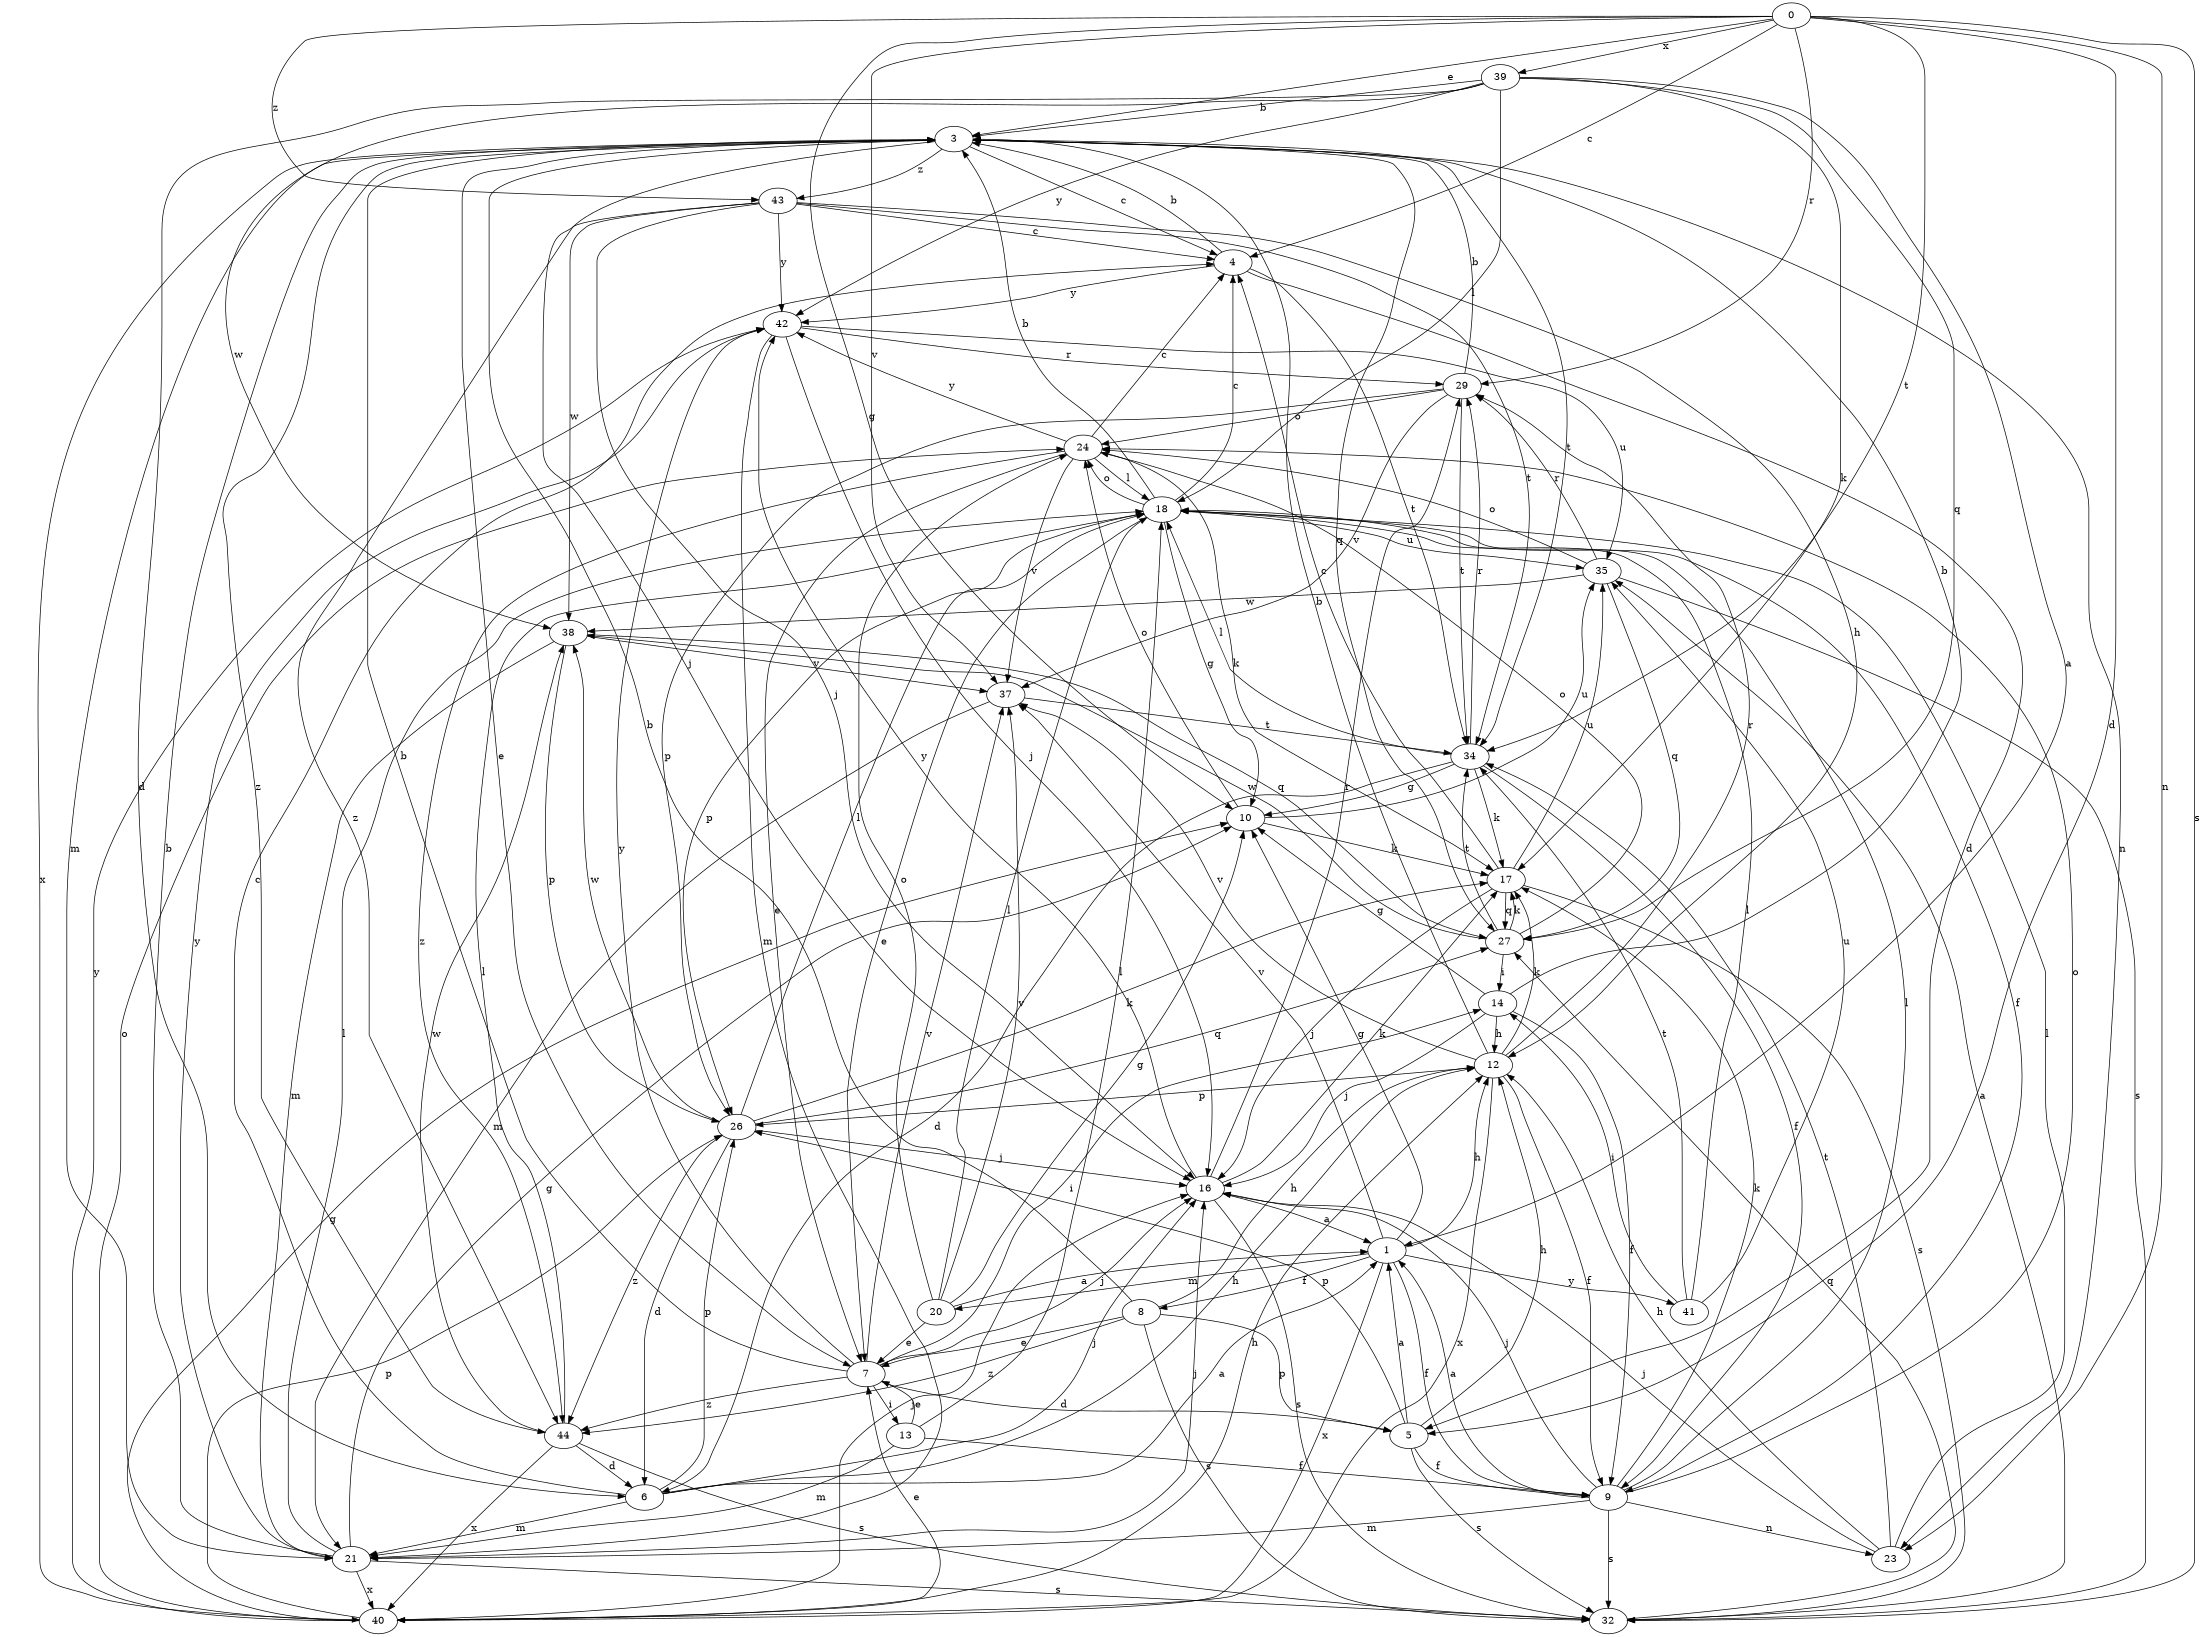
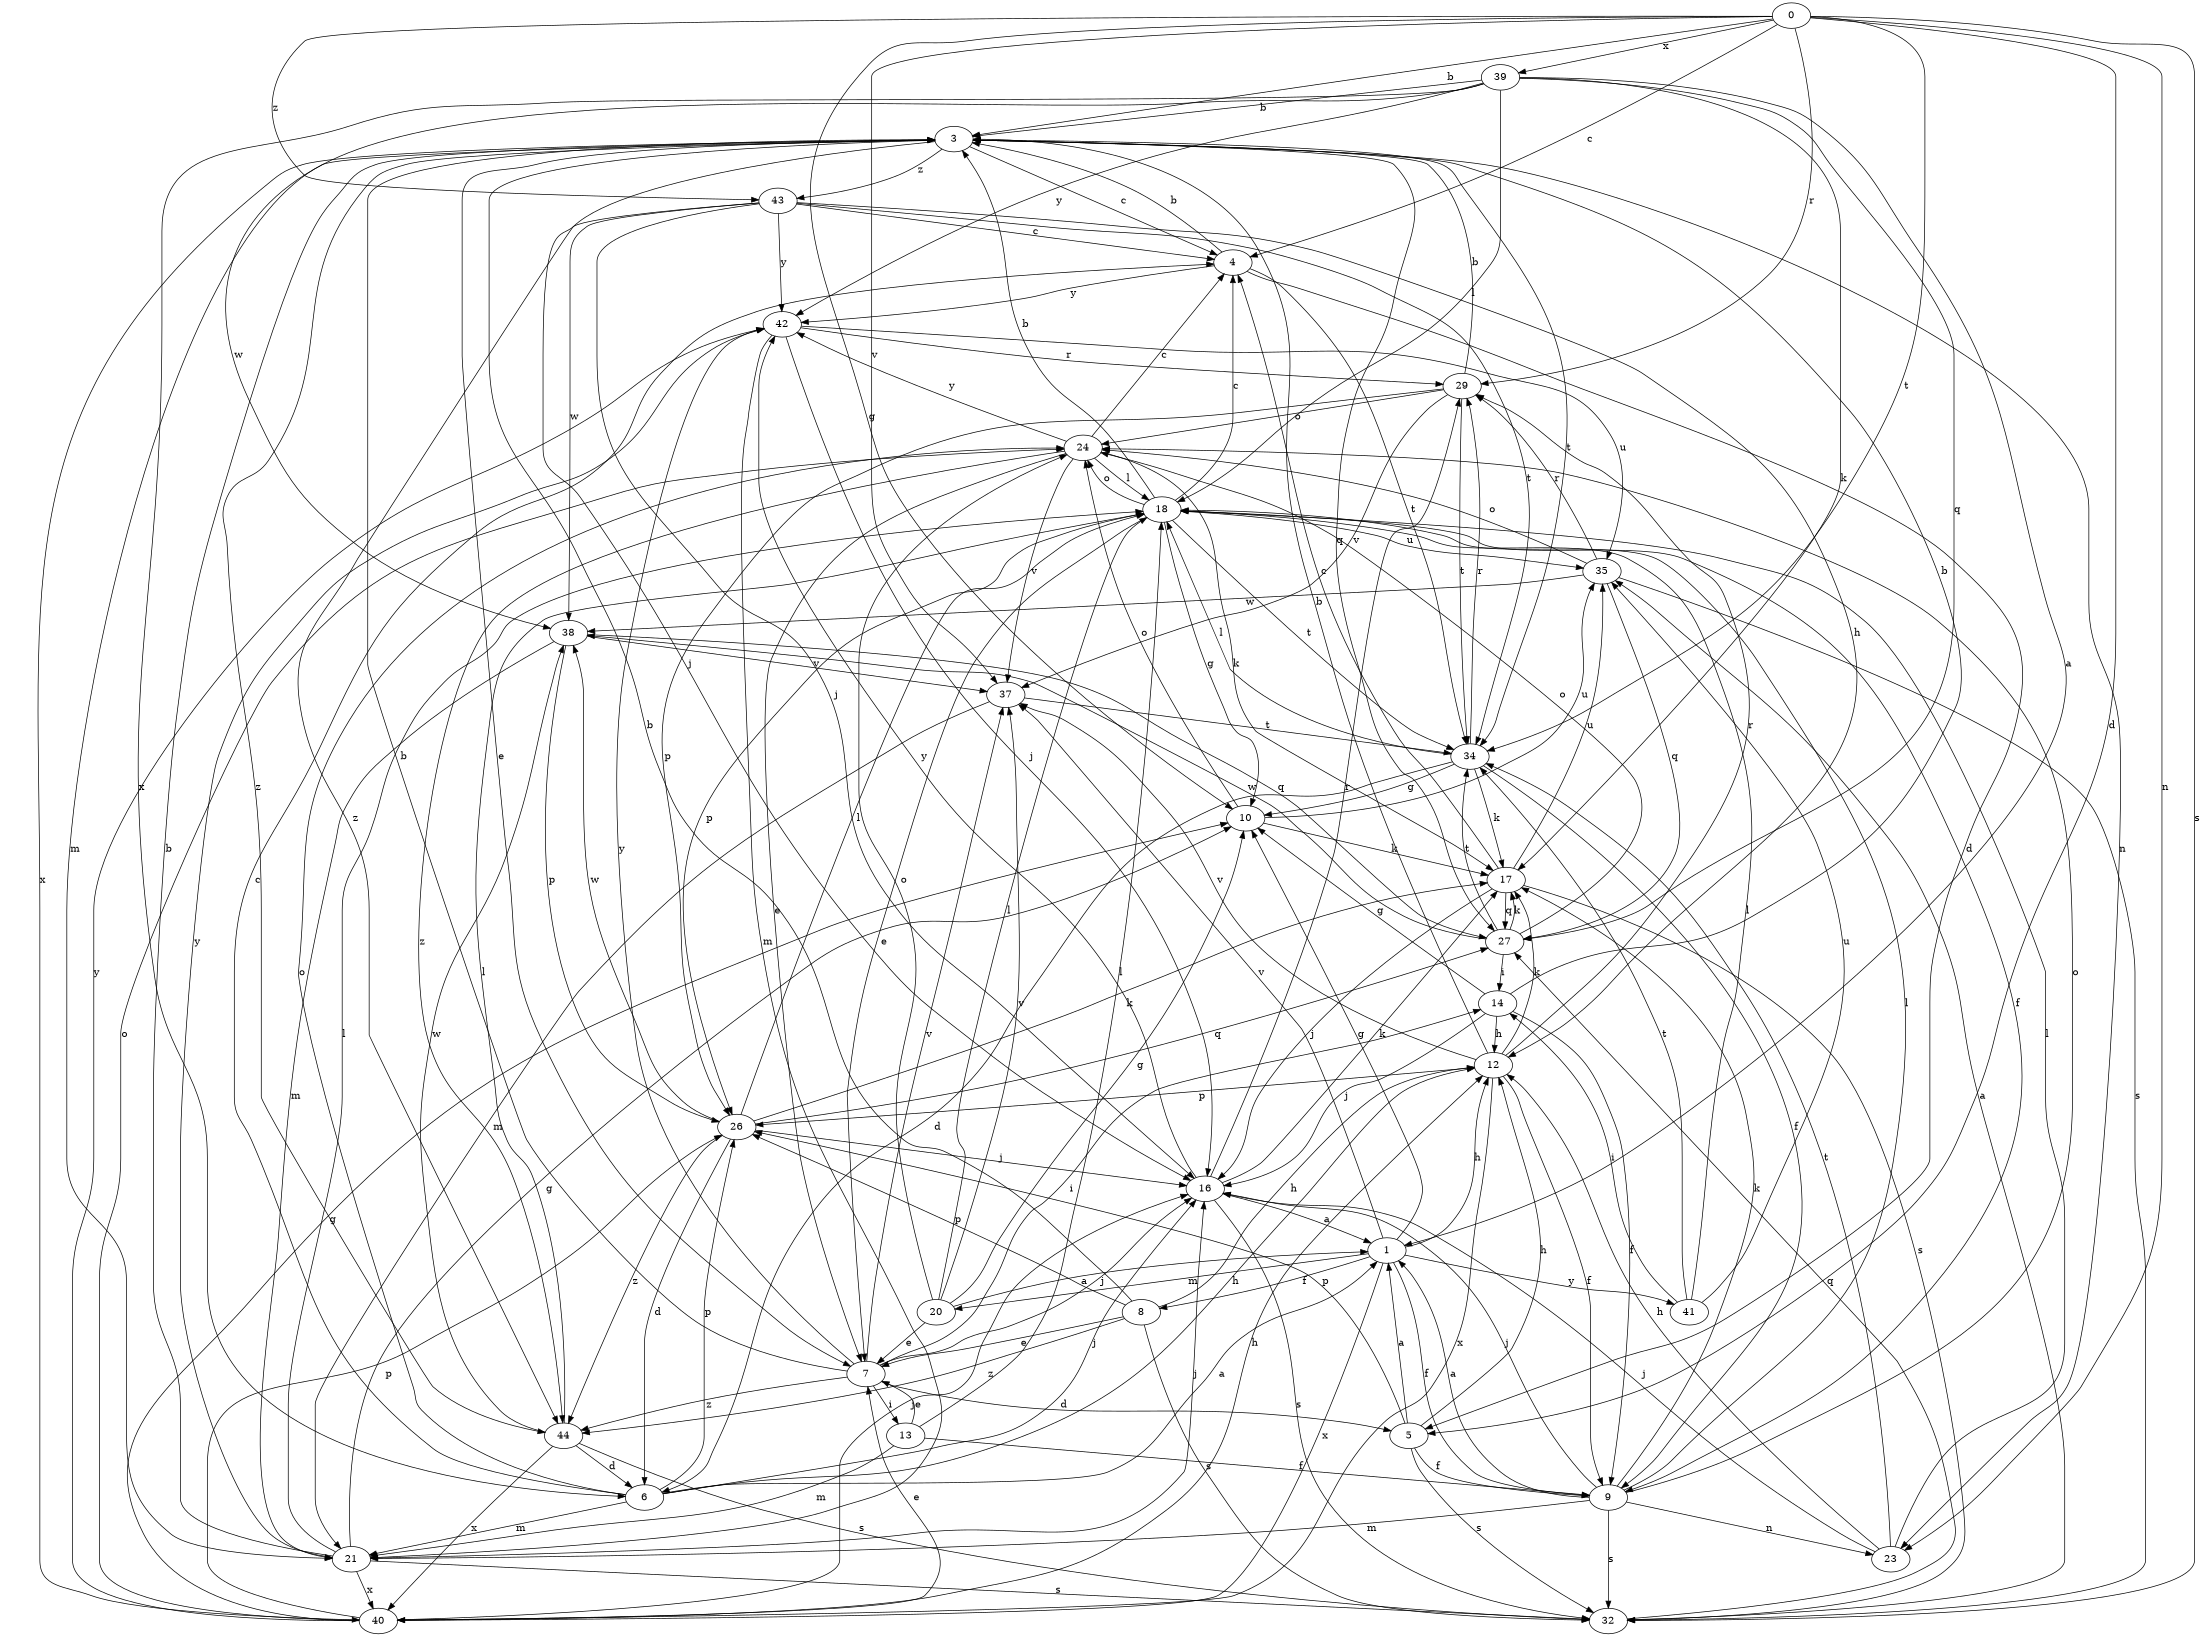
edge "0" -> "3": label "e" -> "b"
edge "18" -> "34": added, label "t"
edge "39" -> "6": label "d" -> "x"
edge "6" -> "24": added, label "o"
edge "8" -> "5": now "8" -> "26"
